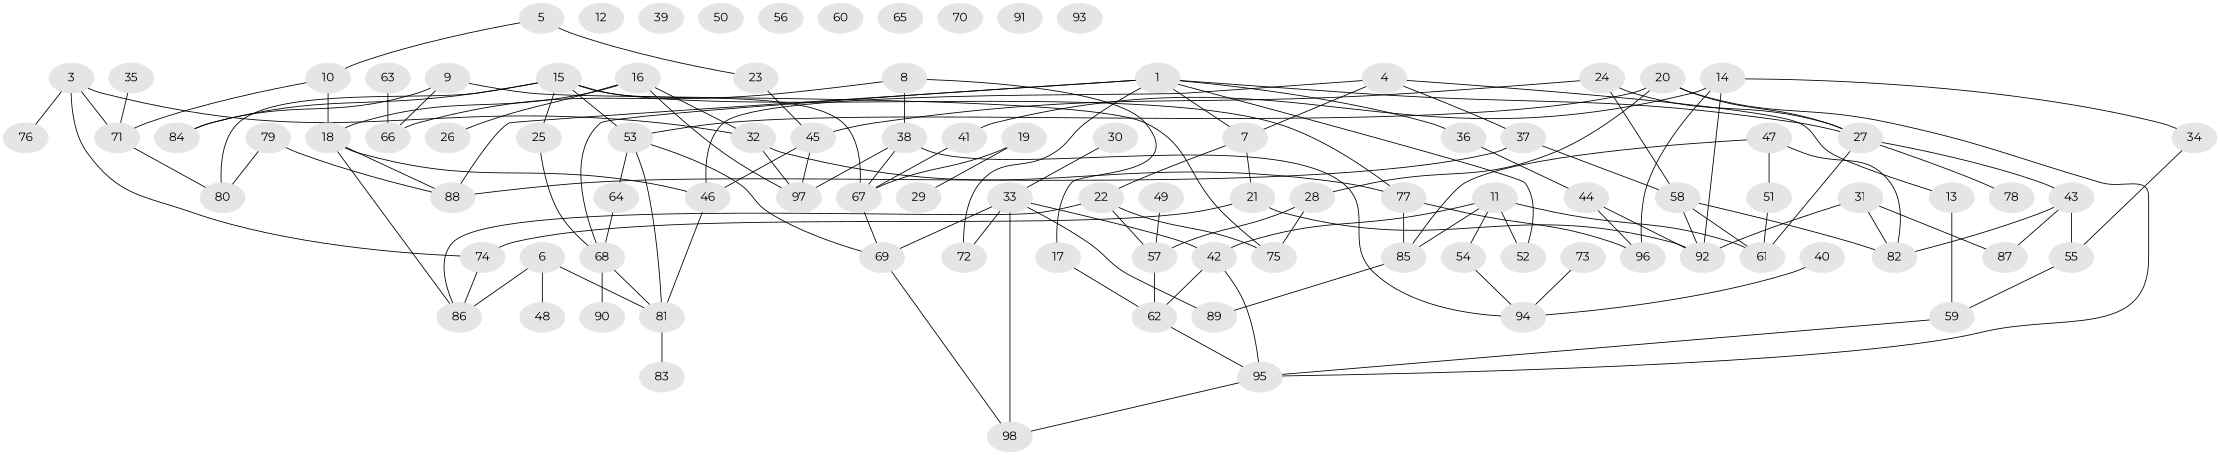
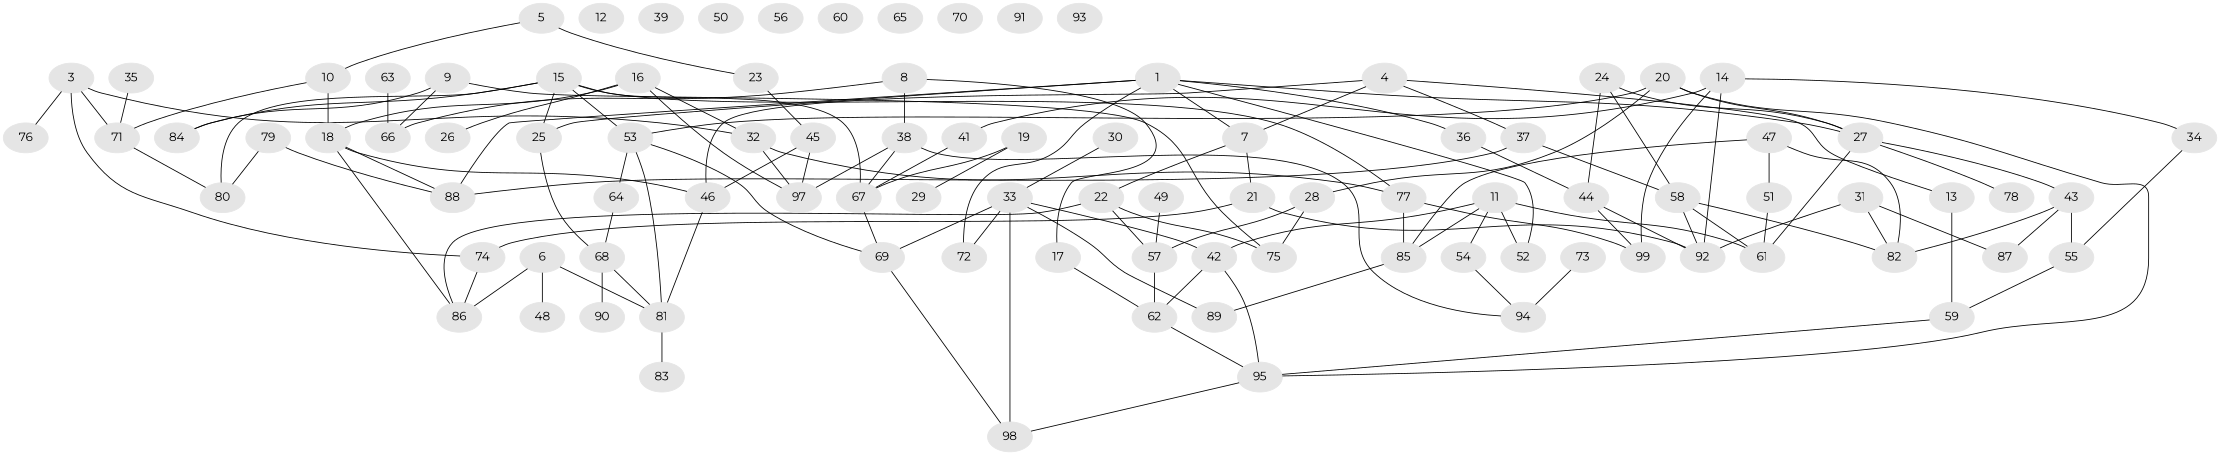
edge "24" -- "45": now "24" -- "44"
edge "1" -- "68": now "1" -- "25"
node "96": label "96" -> "99"
node "40": removed
